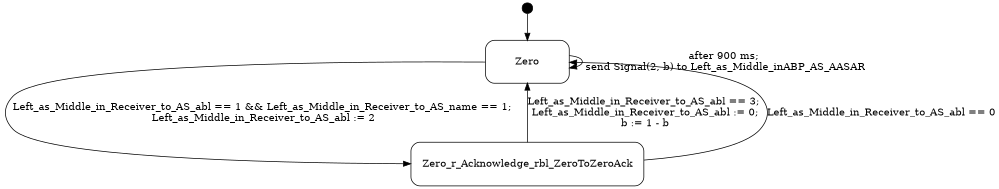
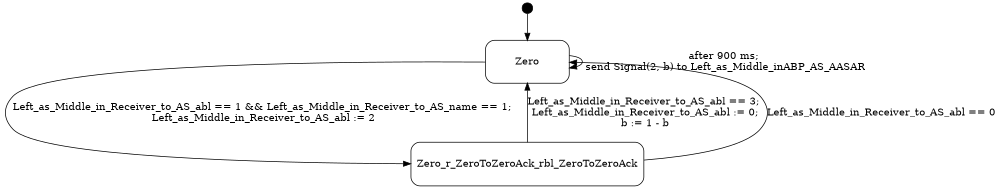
node "Zero_r_Acknowledge_rbl_ZeroToZeroAck": label "Zero_r_Acknowledge_rbl_ZeroToZeroAck" -> "Zero_r_ZeroToZeroAck_rbl_ZeroToZeroAck"
